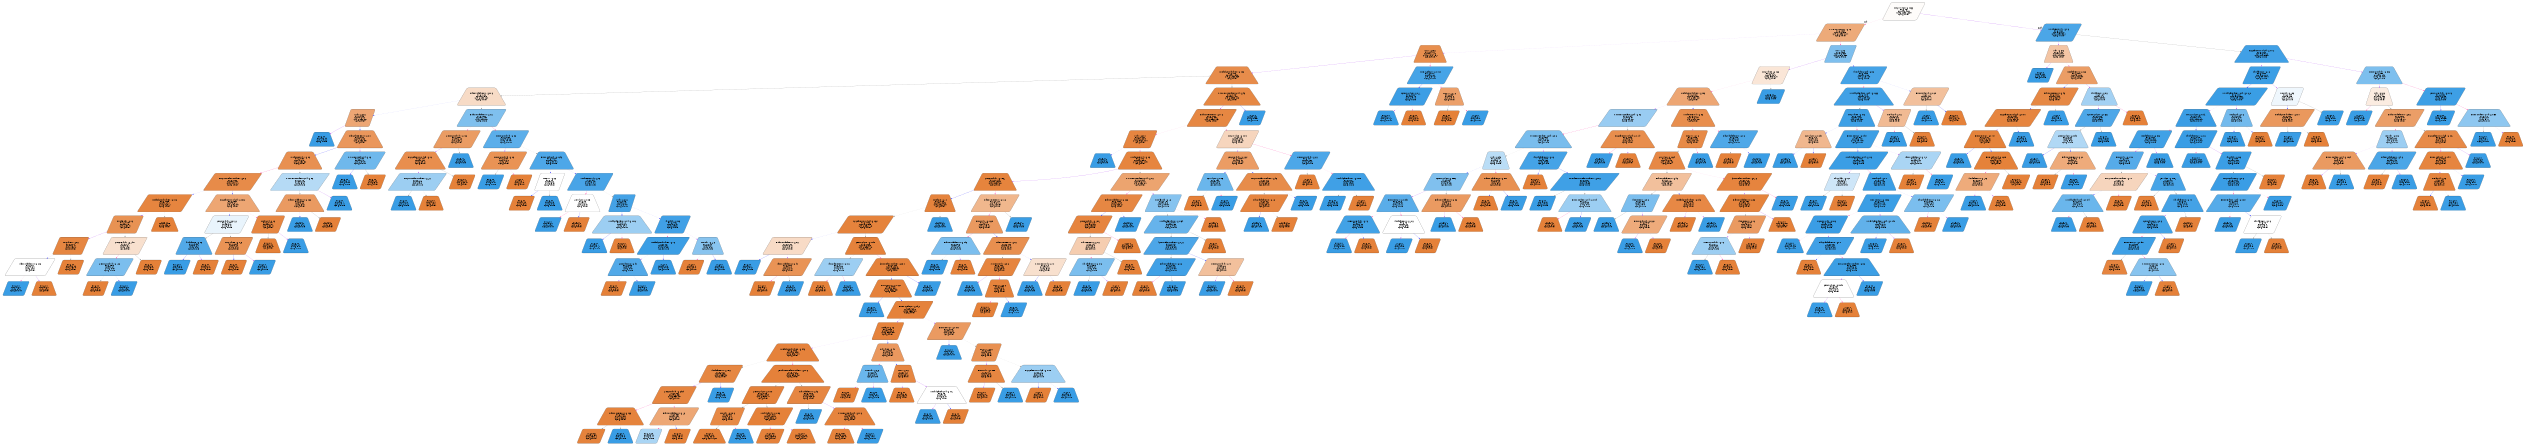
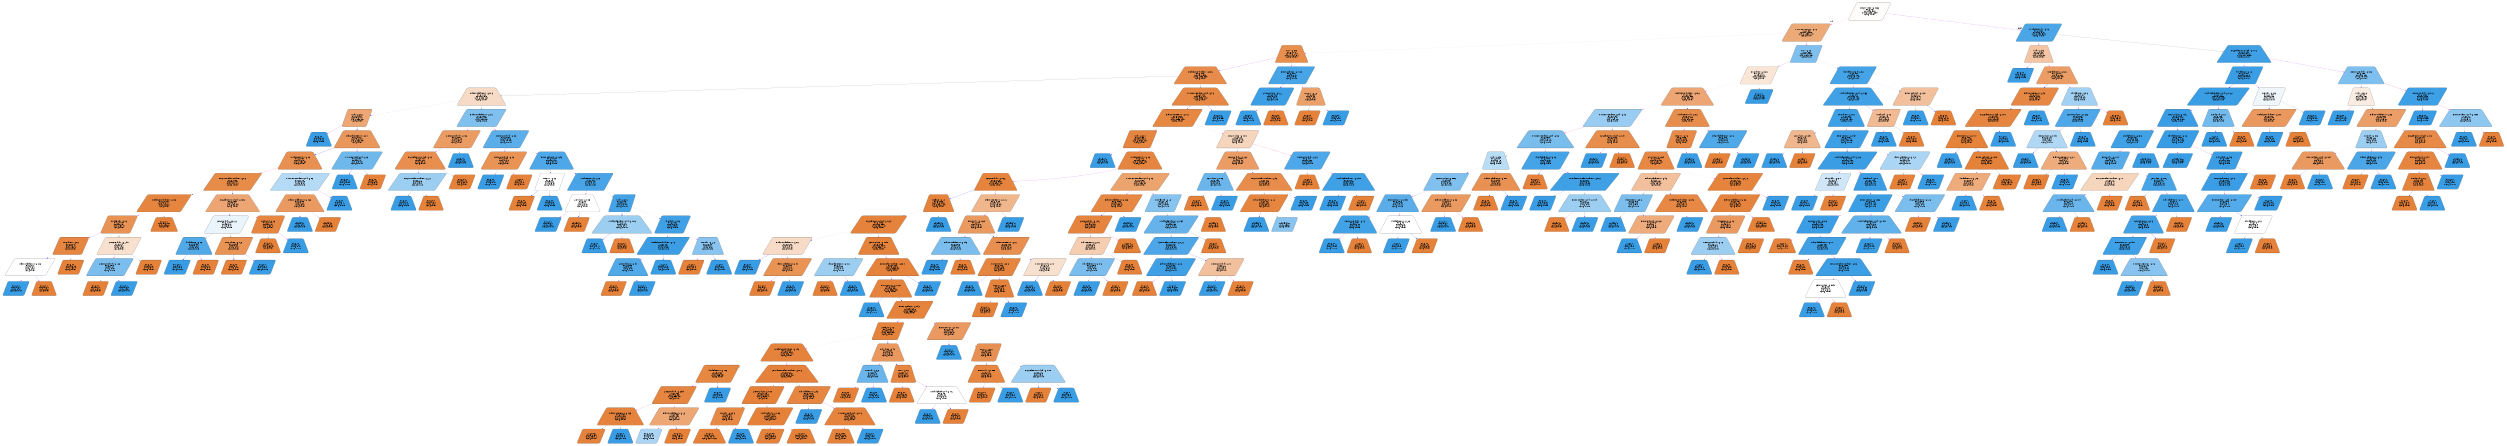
node "gini = 0.0 samples = 2262 value = [0, 2262] class = phising": shape trapezium -> parallelogram
node "gini = 0.0 samples = 58 value = [58, 0] class = benign": fillcolor #e58139 -> #88c4ef
node "gini = 0.0 samples = 17 value = [17, 0] class = benign": removed
node "gini = 0.0 samples = 641 value = [0, 641] class = phising": fillcolor #399de5 -> #e5833c
node "gini = 0.0 samples = 67 value = [0, 67] class = phising": fillcolor #e6853f -> #399de5
